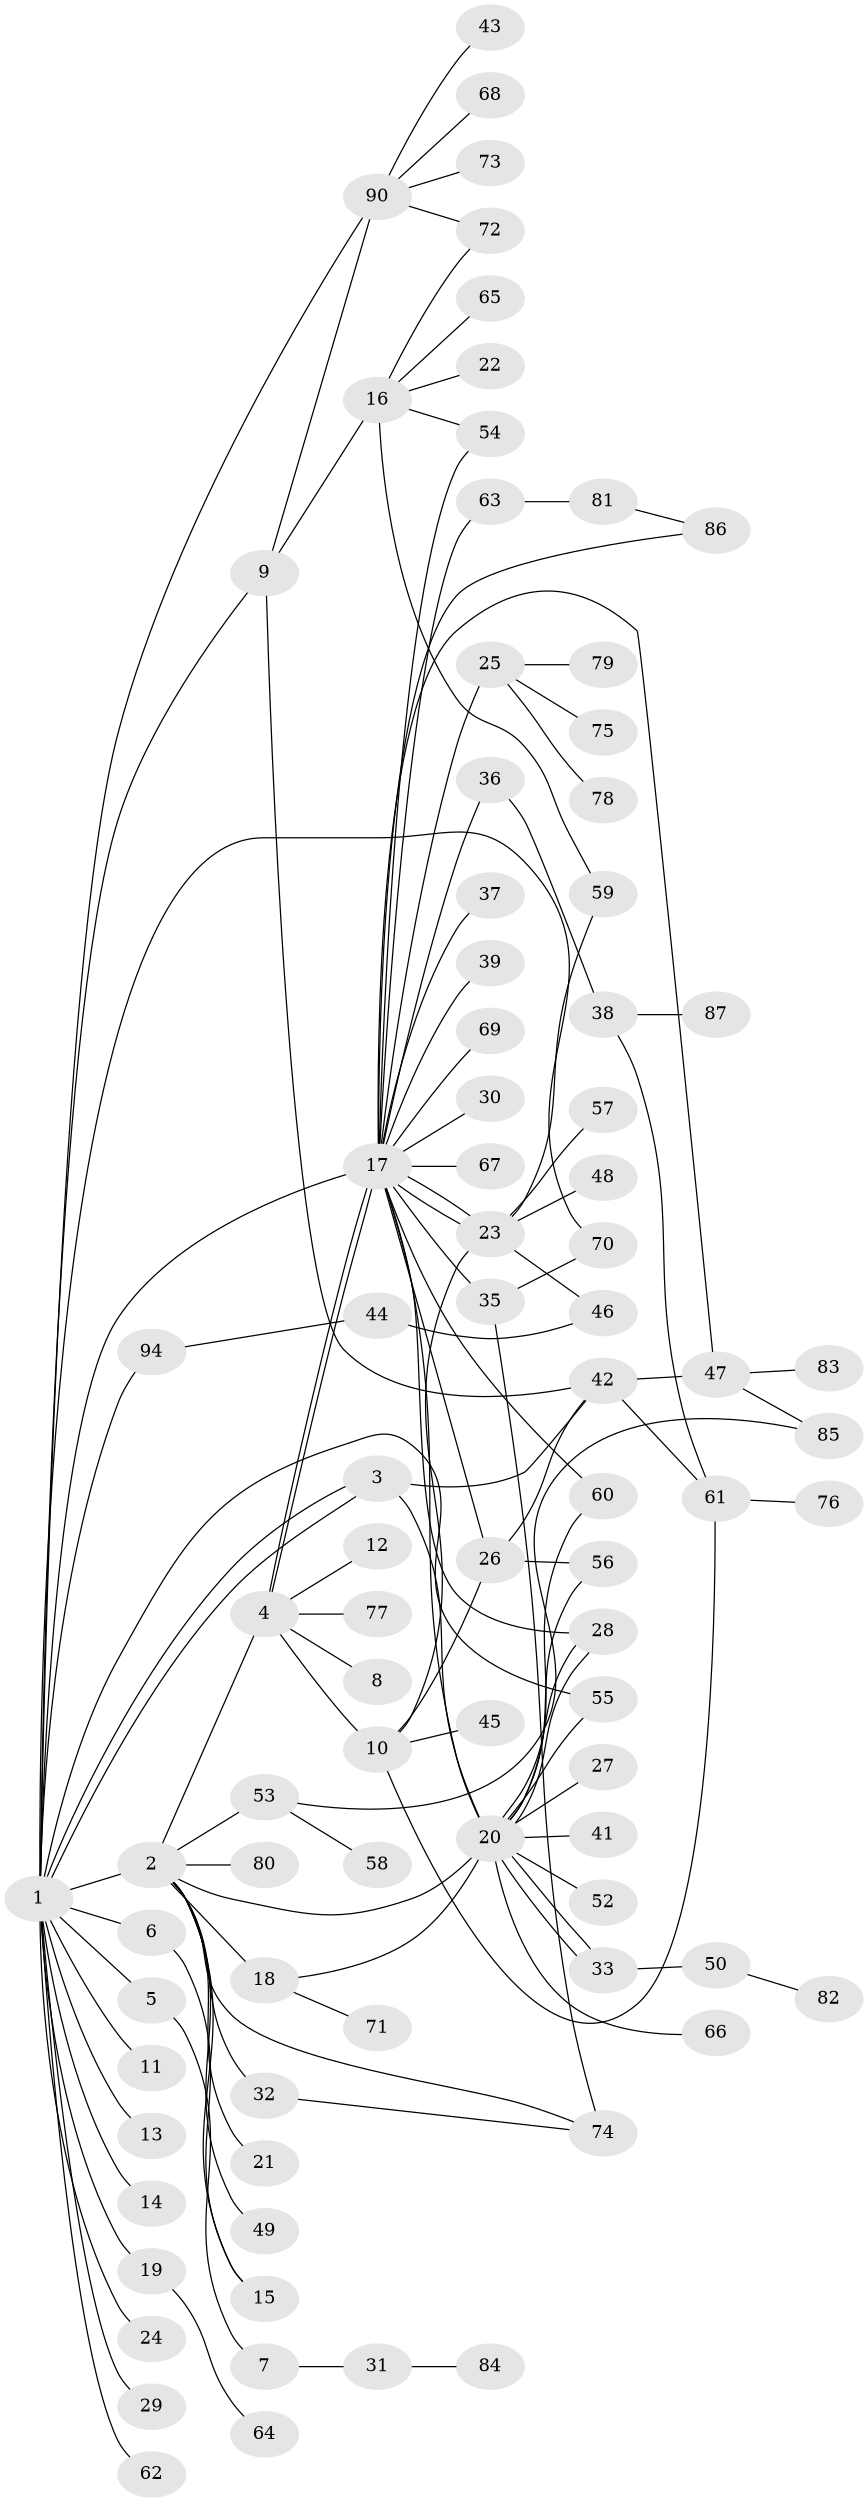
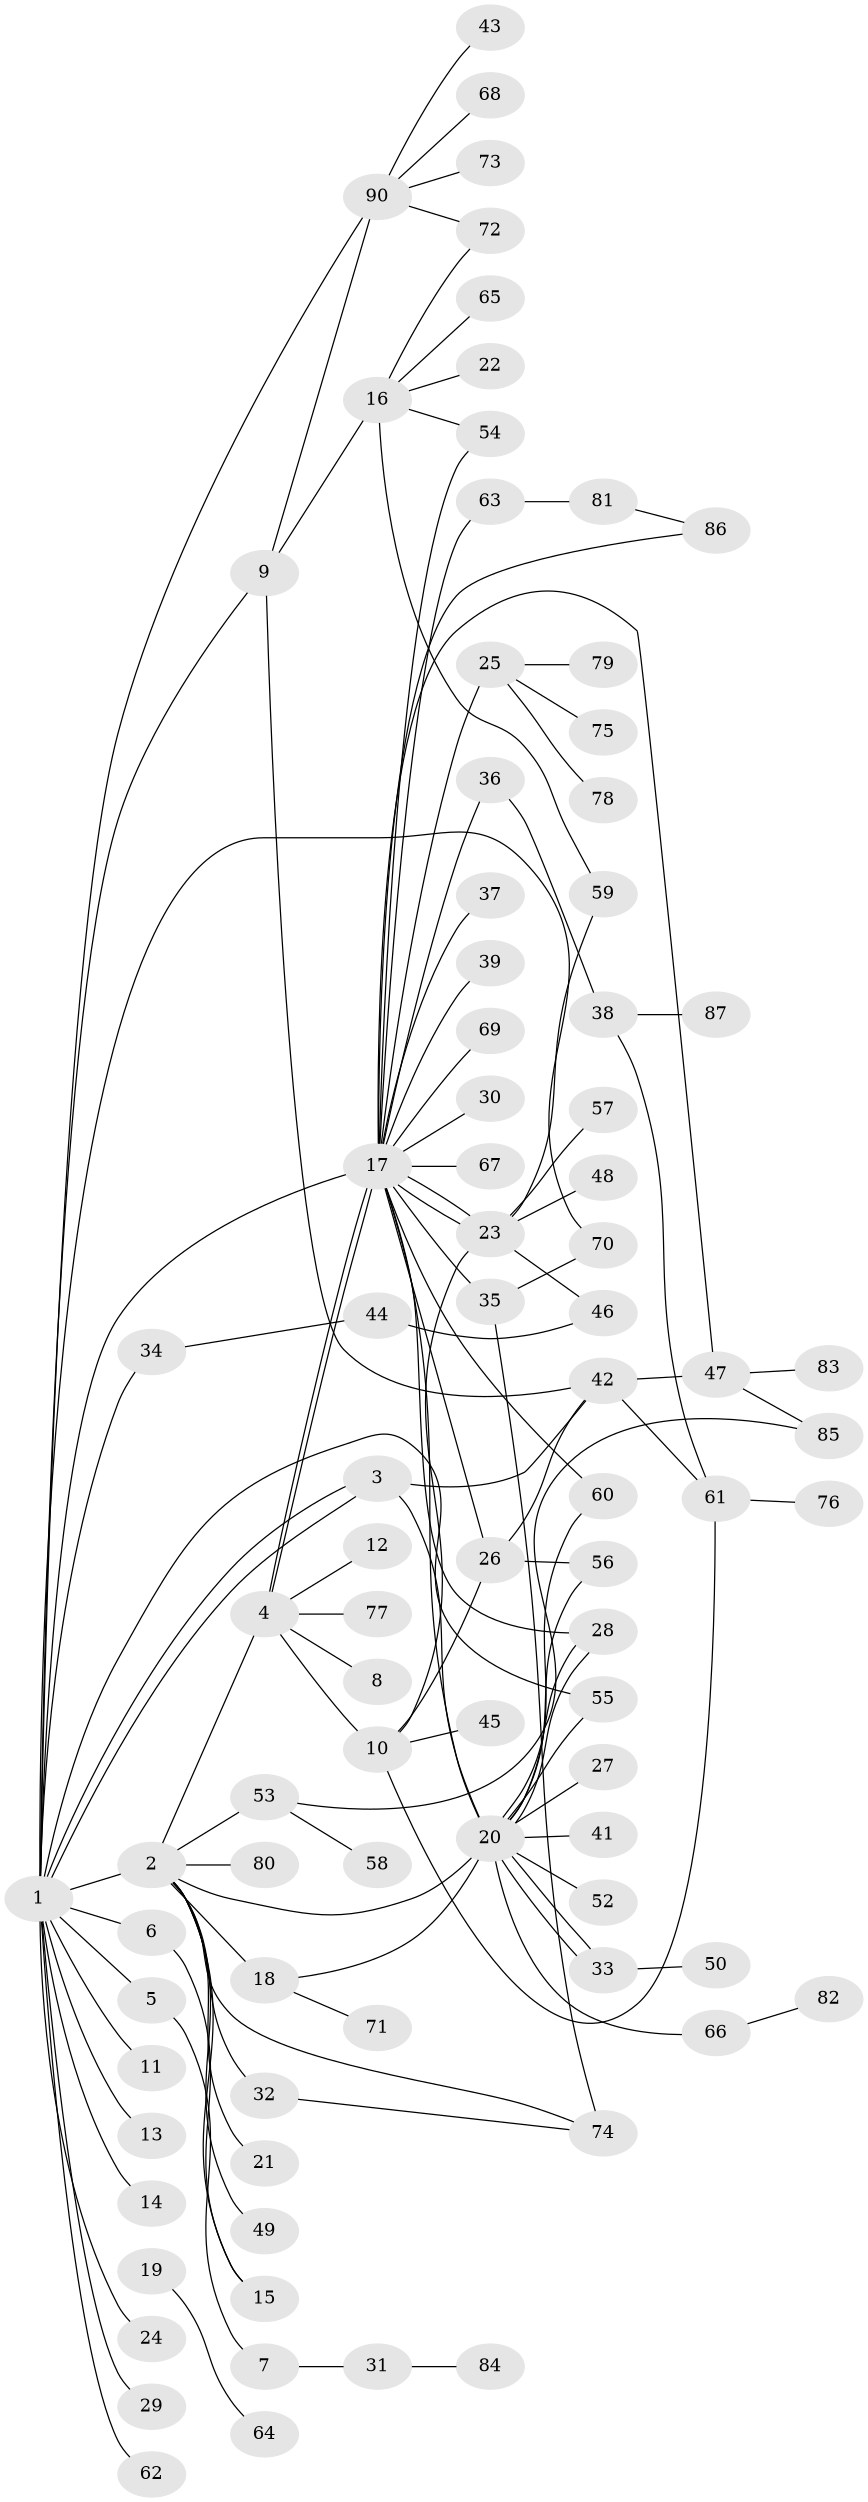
node "94": label "94" -> "34"
edge "50" -- "82": now "66" -- "82"
edge "1" -- "19": removed
